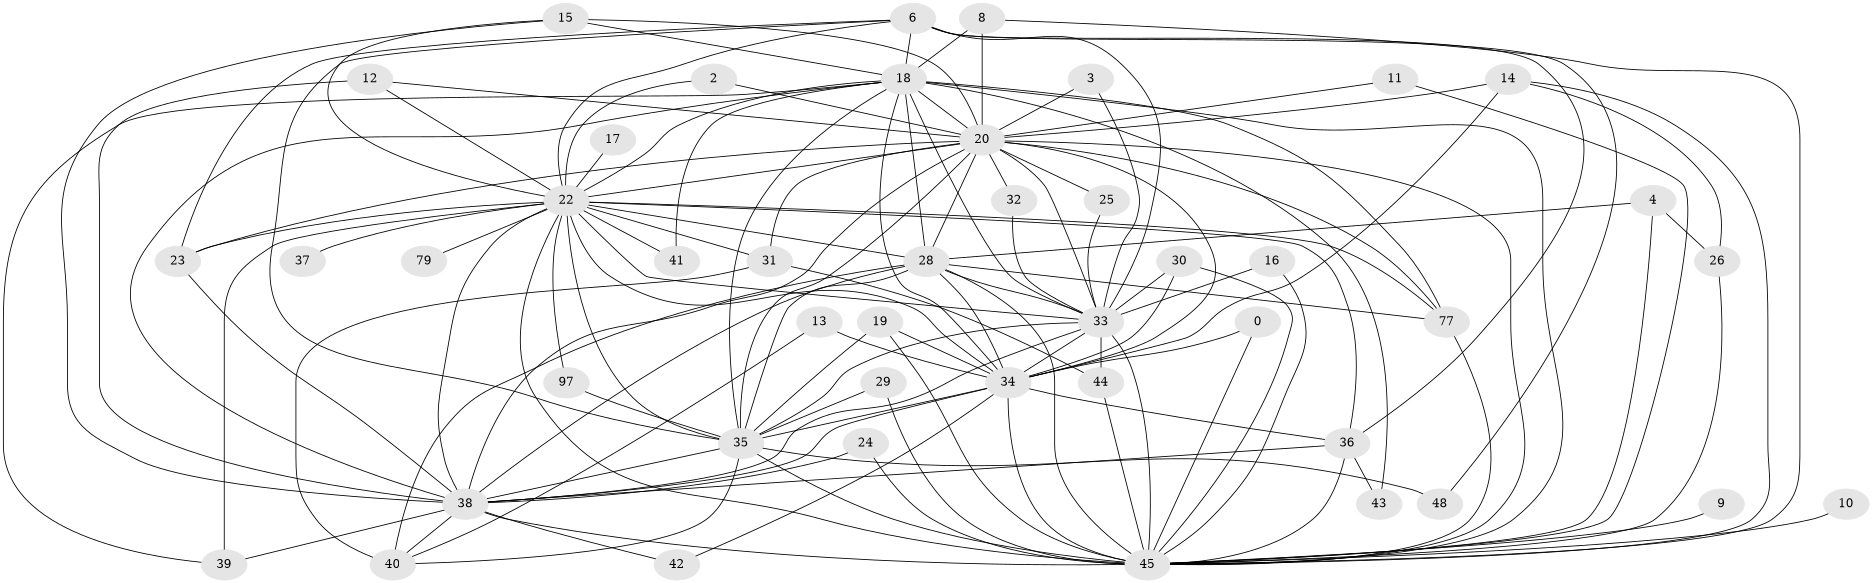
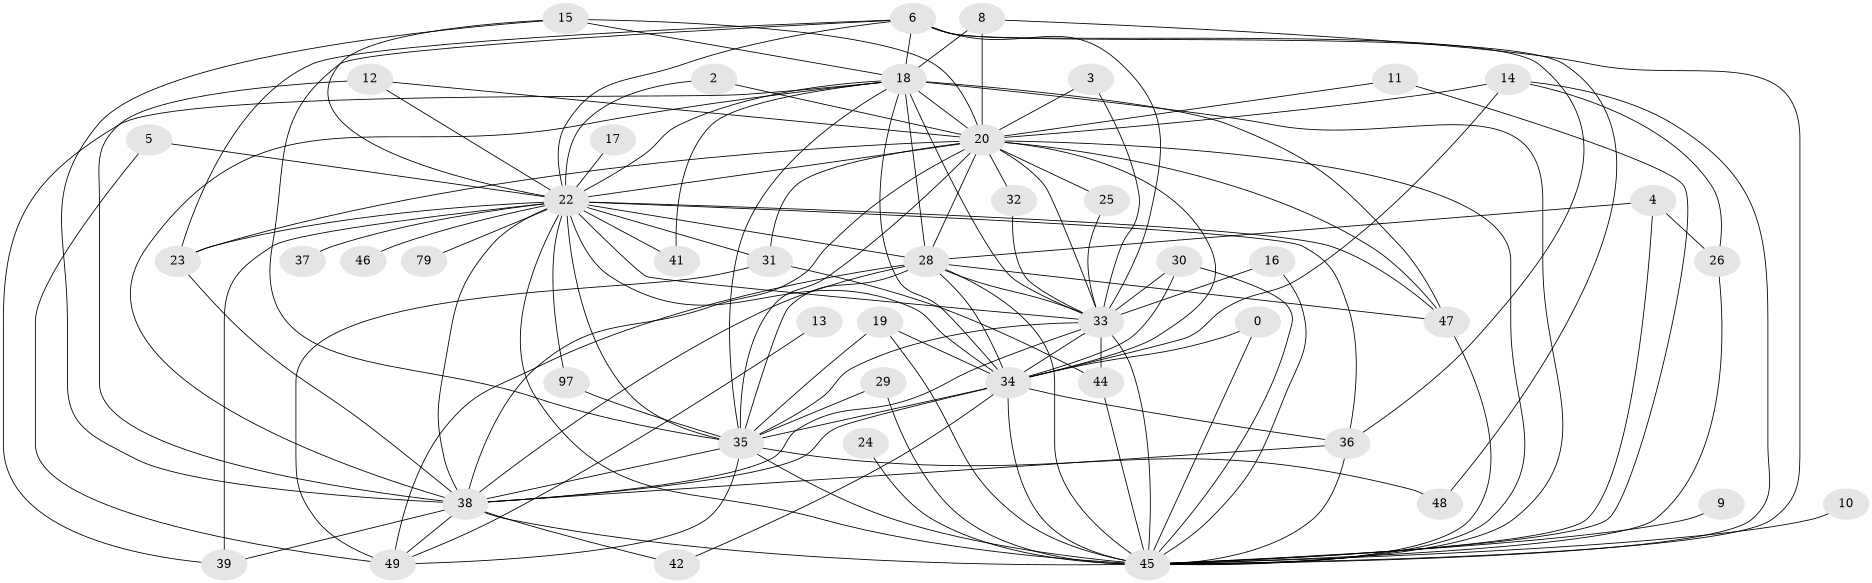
node "5": added
node "46": added
node "77": label "77" -> "47"
edge "13" -- "34": removed
edge "24" -- "38": removed
node "43": removed
node "40": label "40" -> "49"
